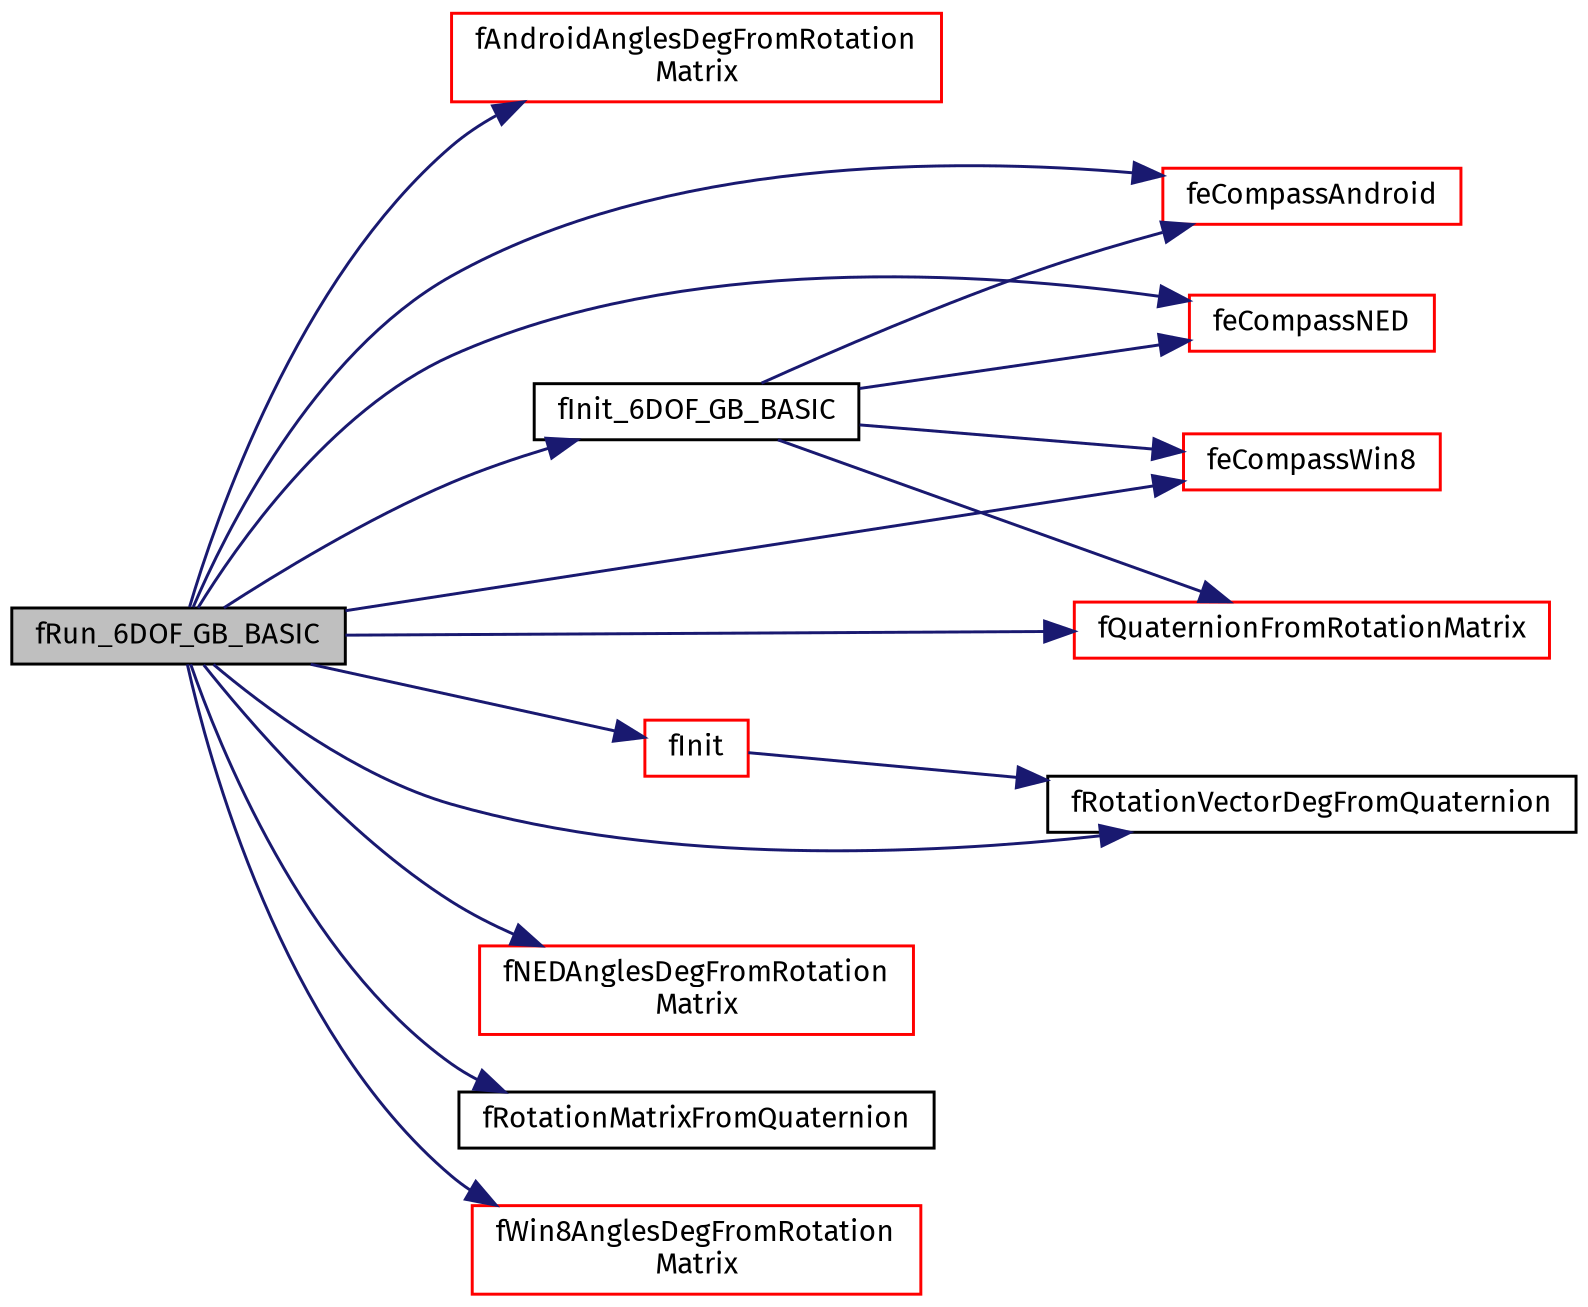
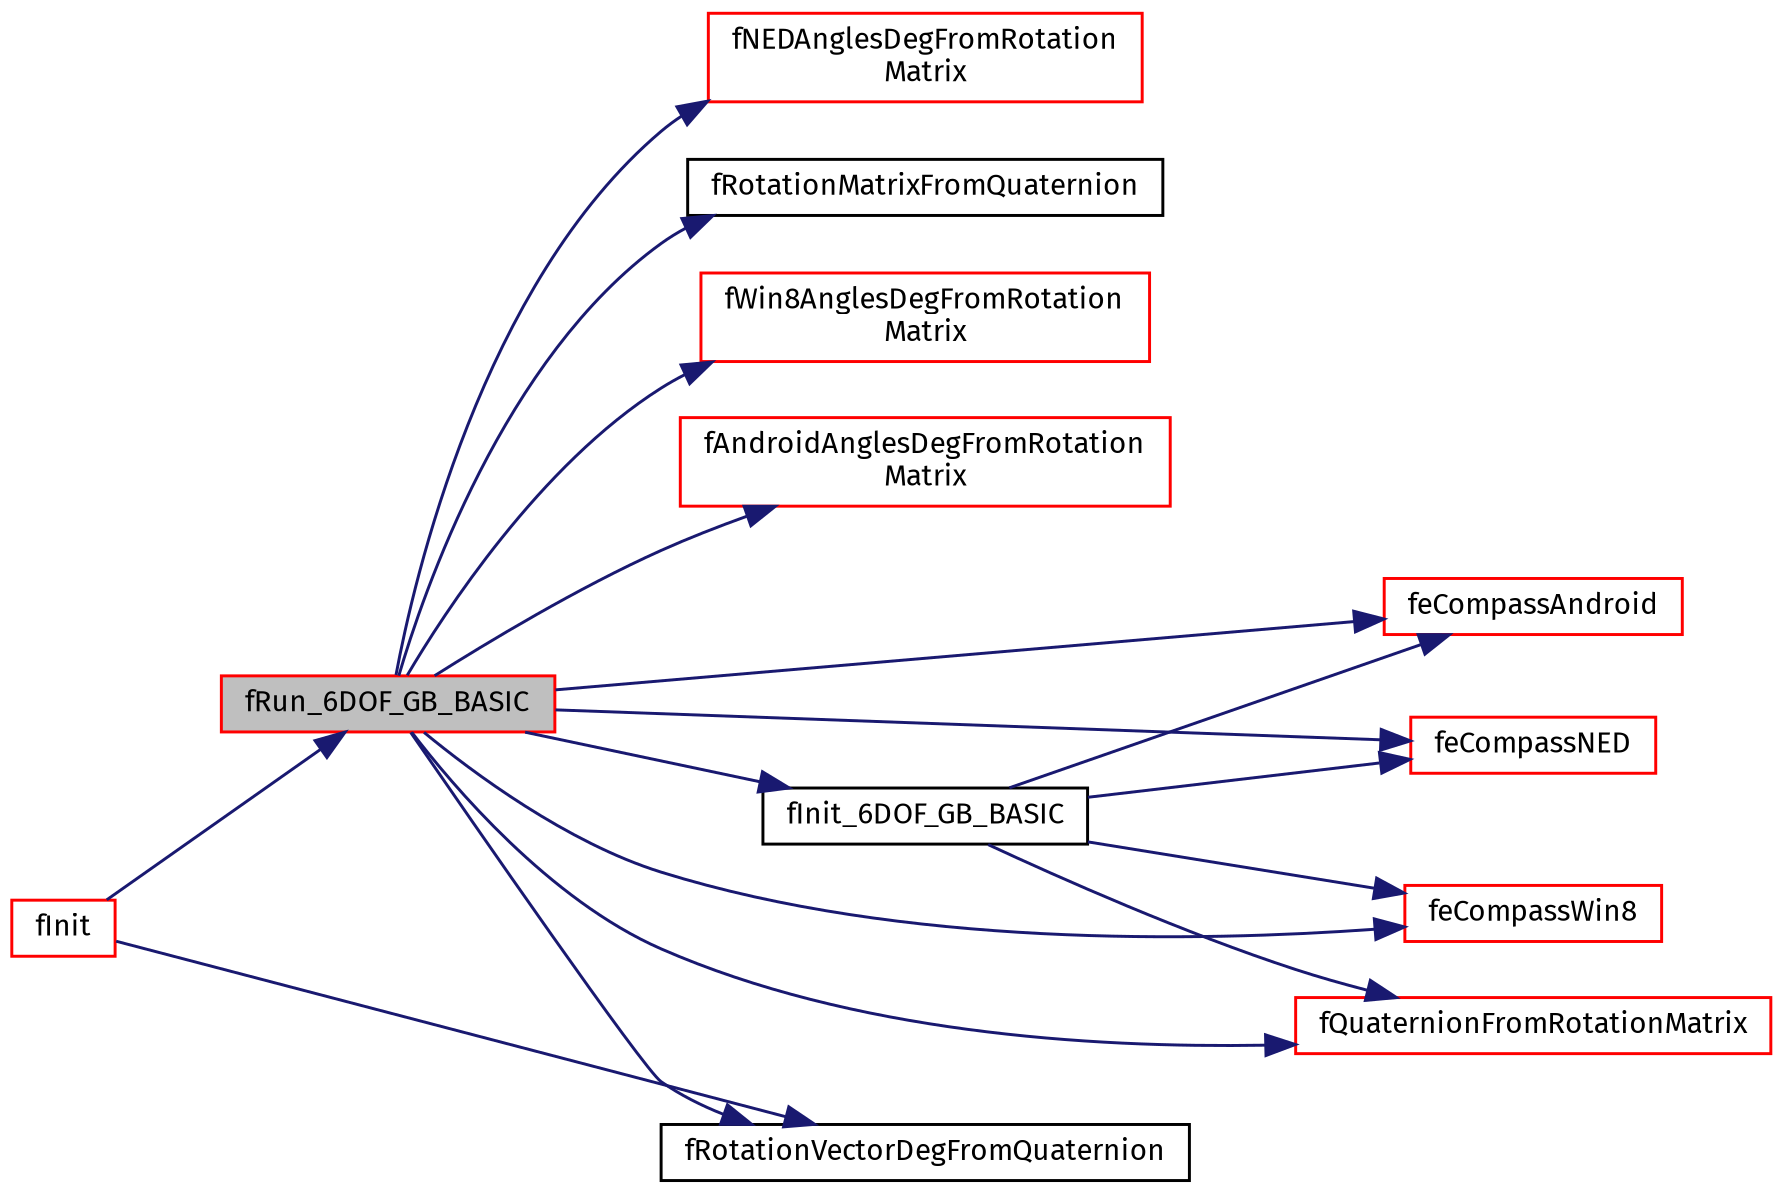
node "fRun_6DOF_GB_BASIC": color black -> red
edge "fRun_6DOF_GB_BASIC" -> "fInit": reversed
